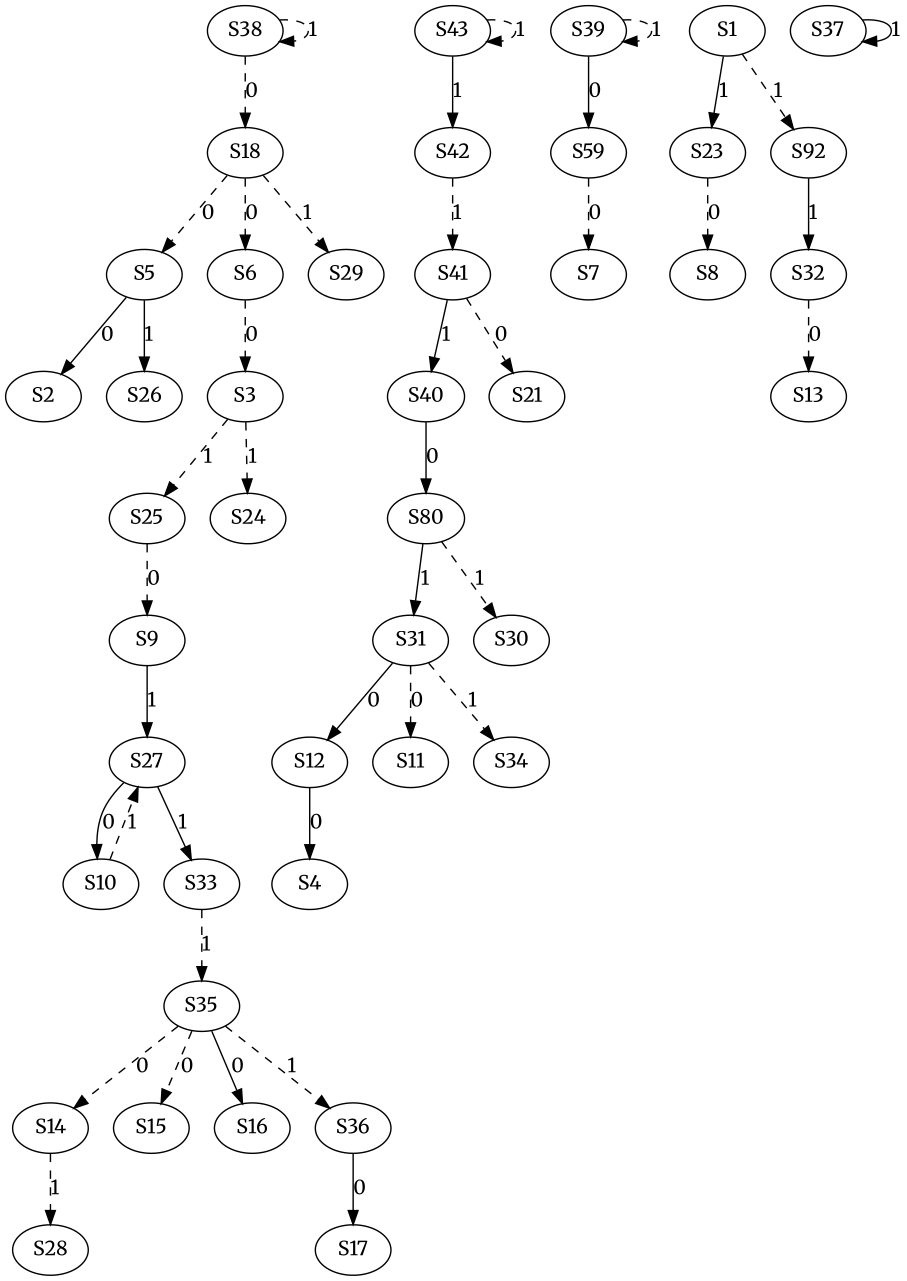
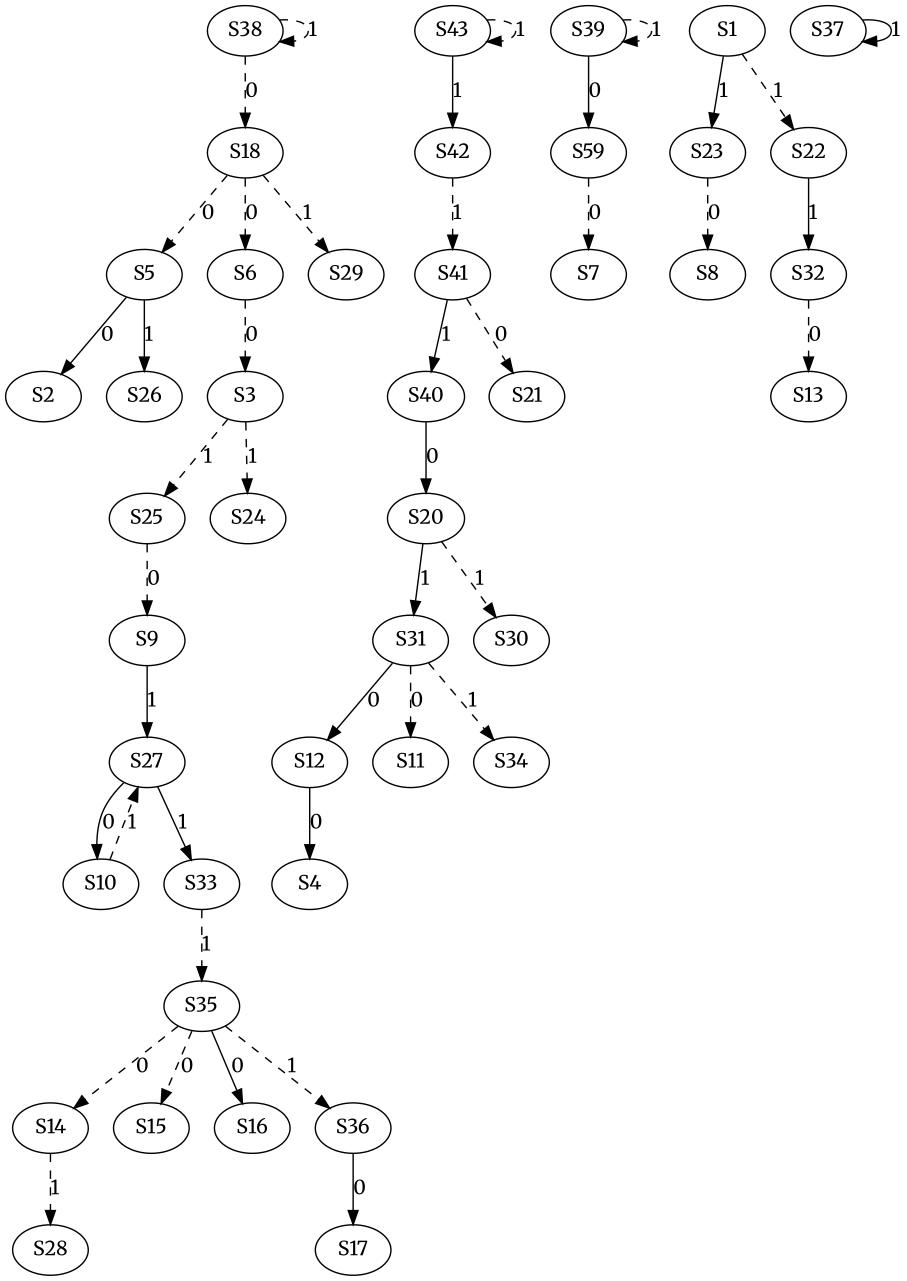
node "S92": label "S92" -> "S22"
node "S80": label "S80" -> "S20"
